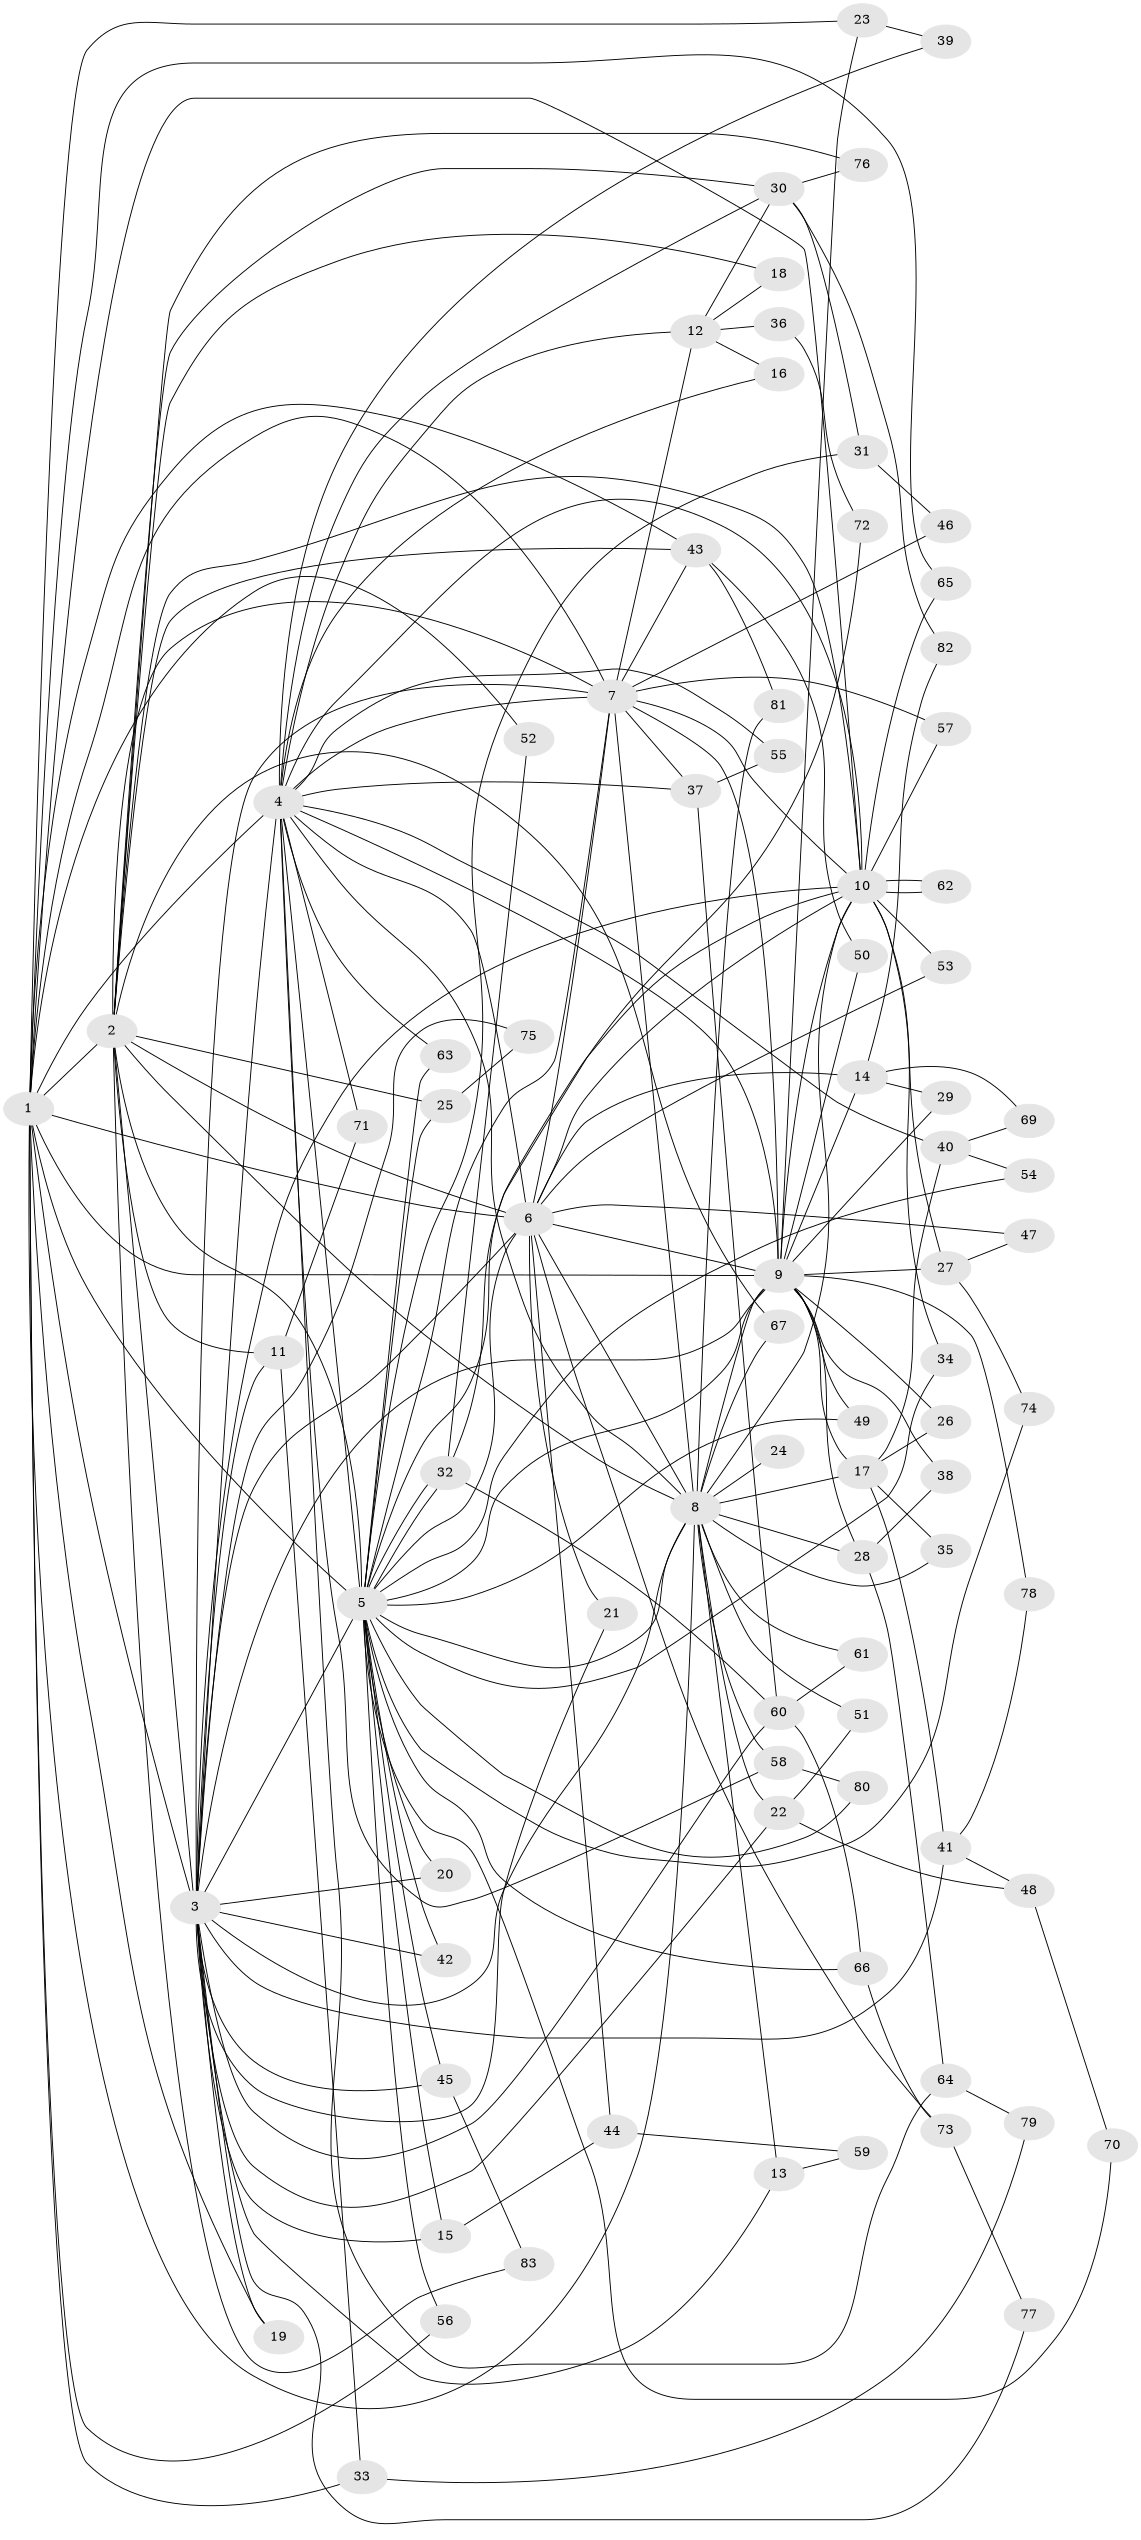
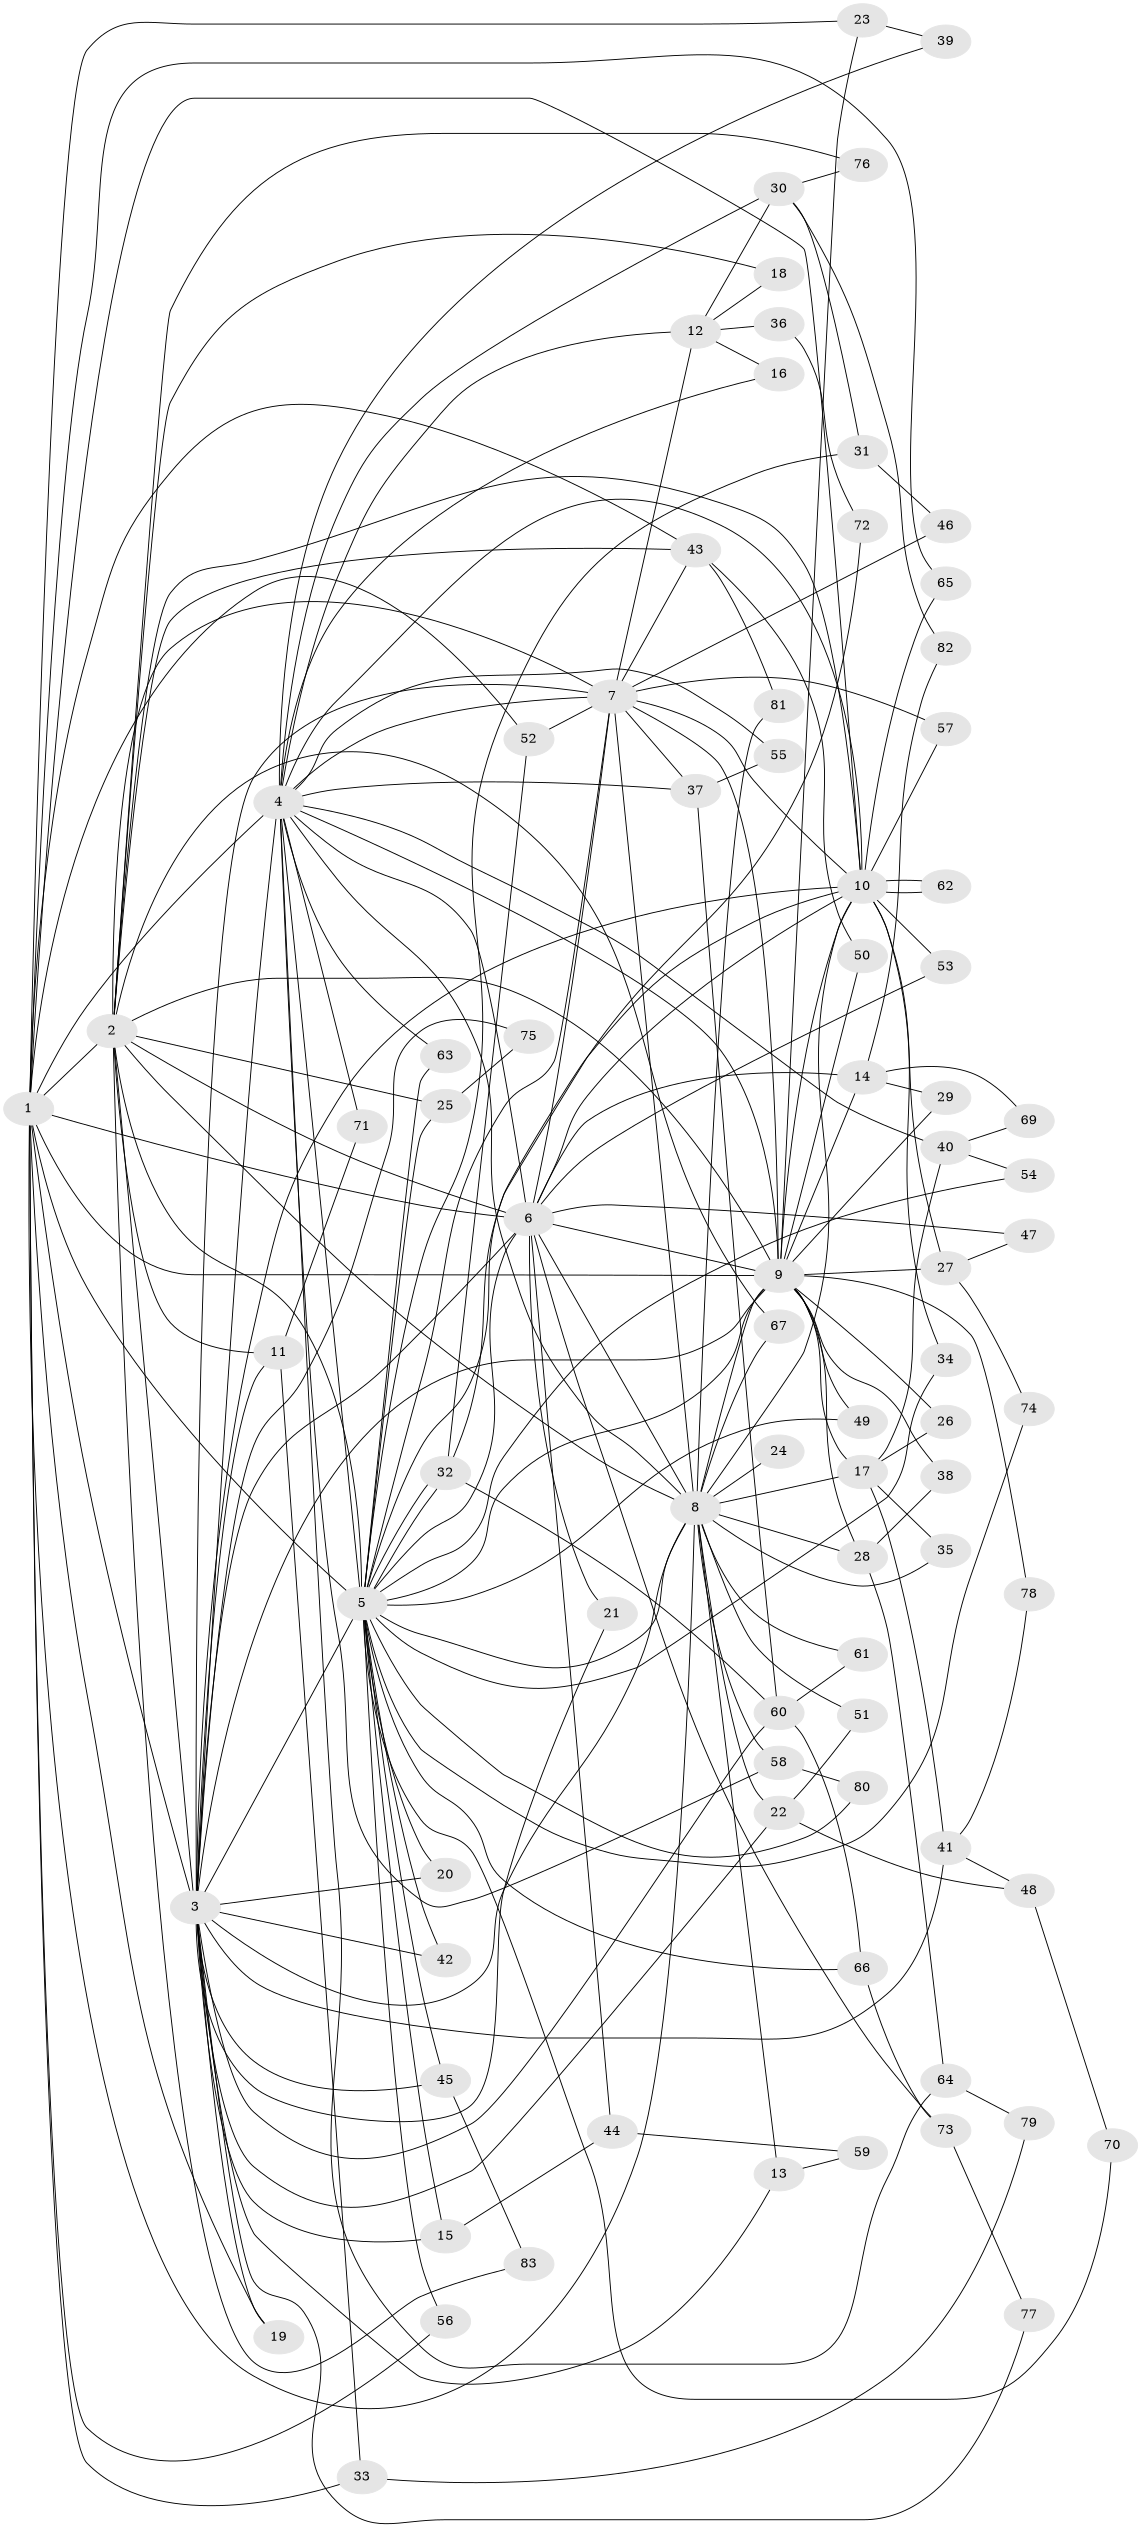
edge "30" -- "2": now "9" -- "2"
edge "7" -- "1": now "7" -- "52"
